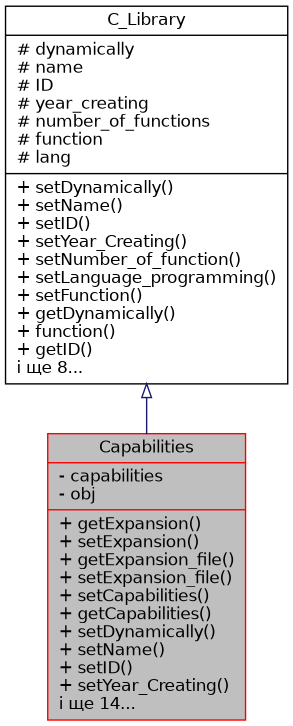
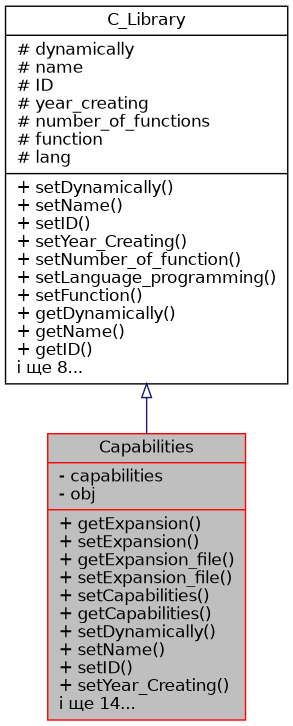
node "C_Library": text "+ function()" -> "+ getName()"
